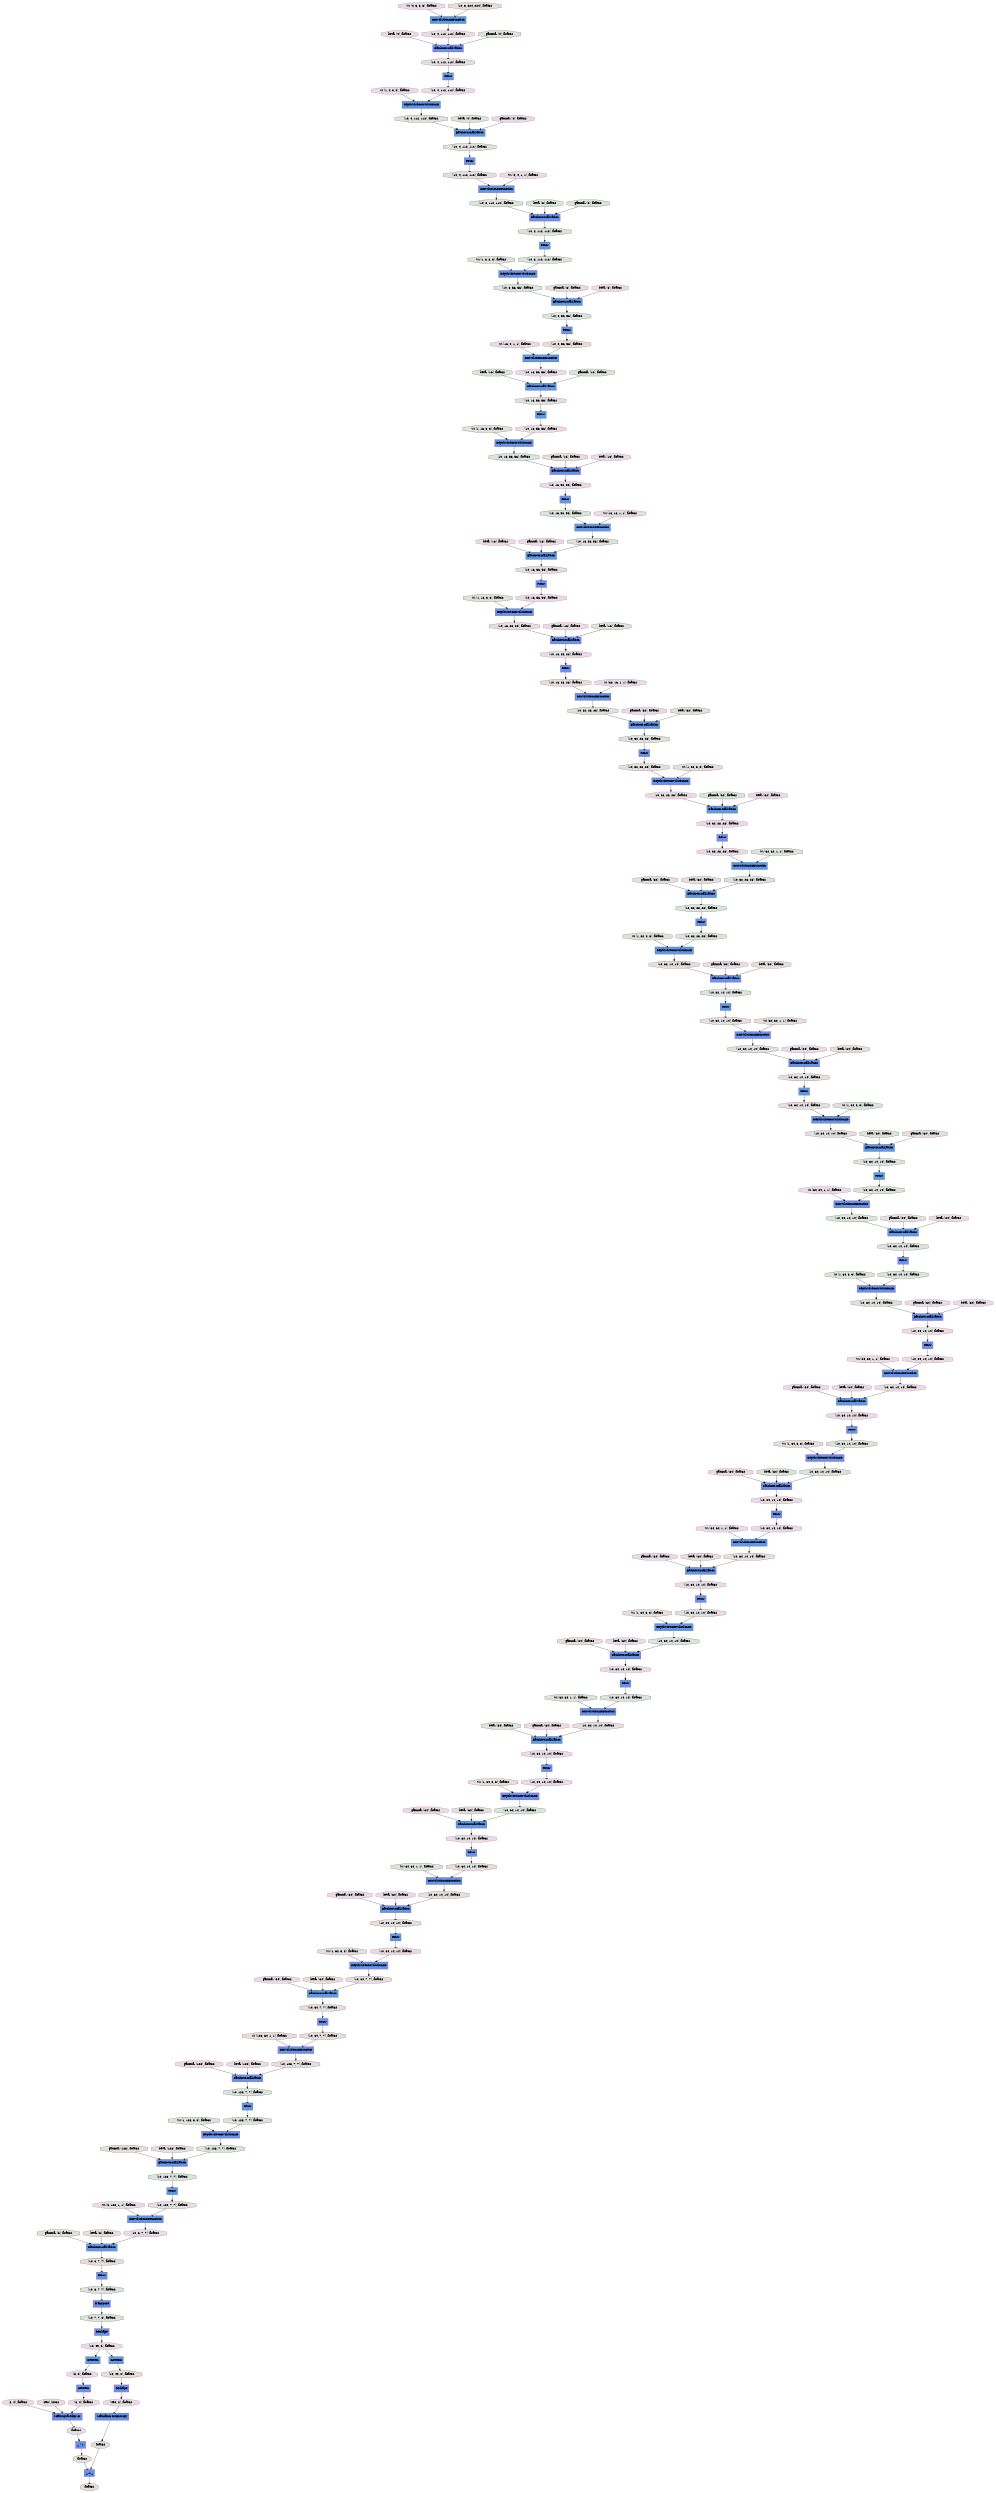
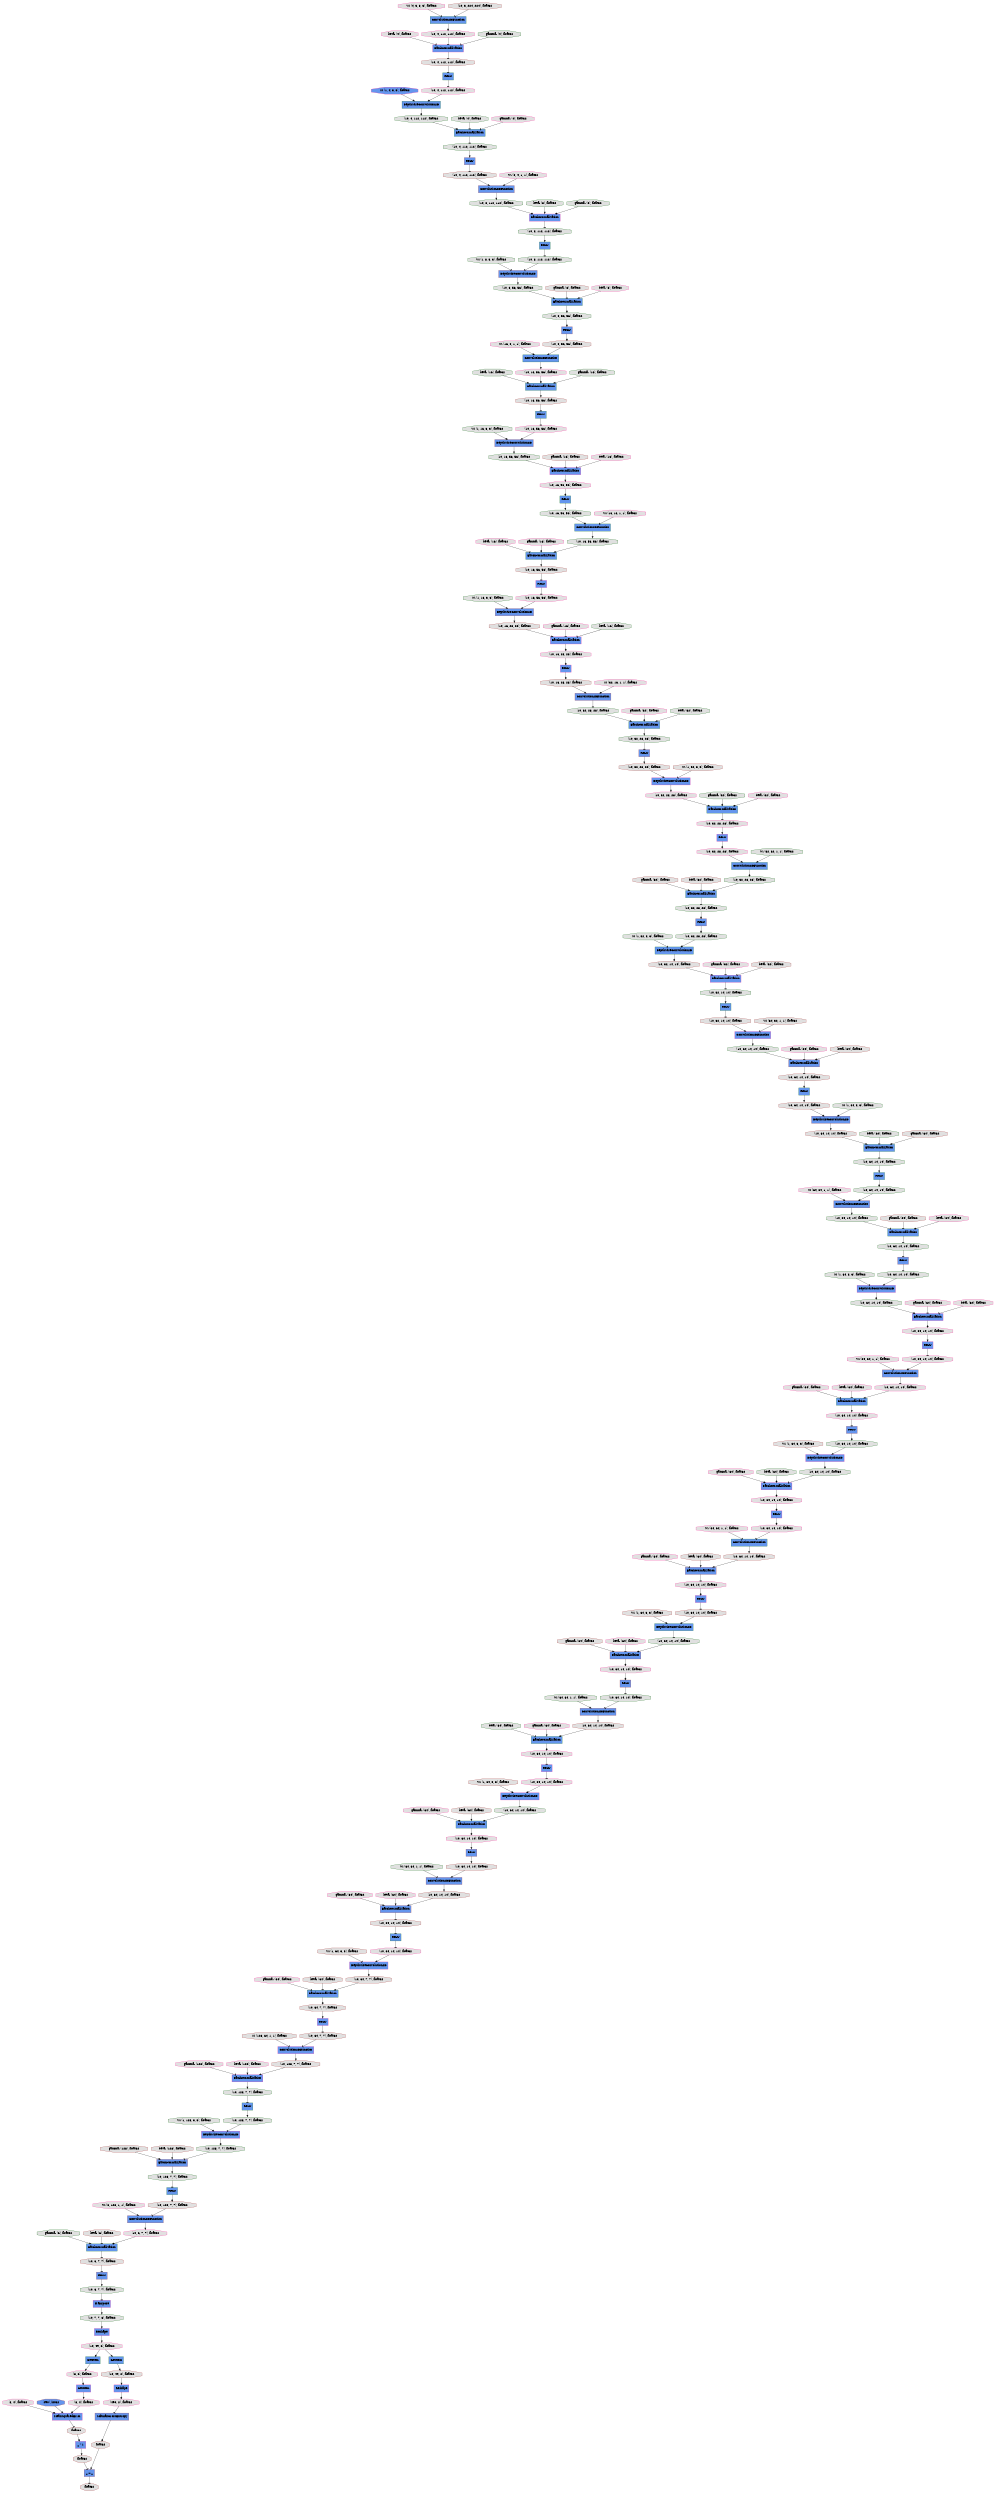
node "W: (1, 4, 3, 3), float32": fillcolor #e0e0e0 -> #6495ed
node "(490), int32": fillcolor #e0e0e0 -> #6495ed
